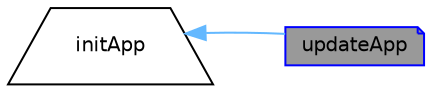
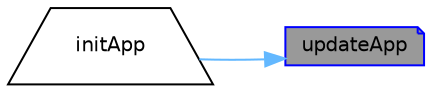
edge "updateApp" -> "initApp": reversed
